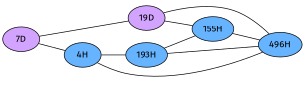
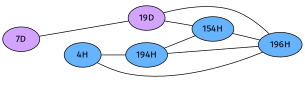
node "155H": label "155H" -> "154H"
node "496H": label "496H" -> "196H"
edge "7D" -- "4H": removed
node "193H": label "193H" -> "194H"
